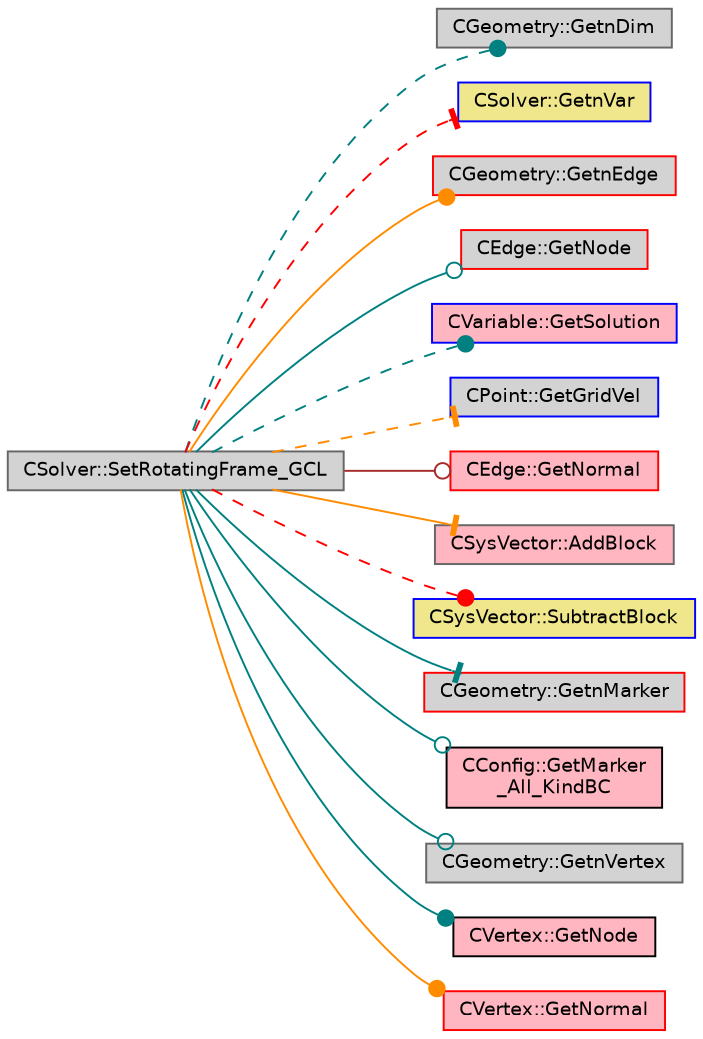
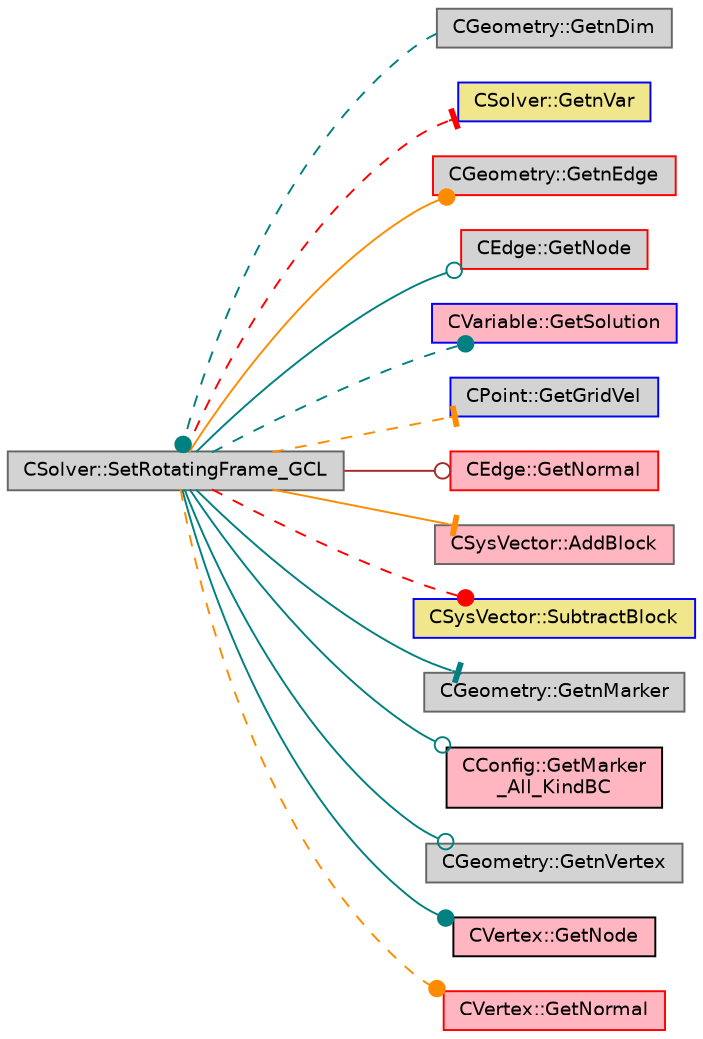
edge "CSolver::SetRotatingFrame_GCL" -> "CGeometry::GetnDim": reversed
node "CGeometry::GetnMarker": color red -> gray40
edge "CSolver::SetRotatingFrame_GCL" -> "CVertex::GetNormal": style solid -> dashed
